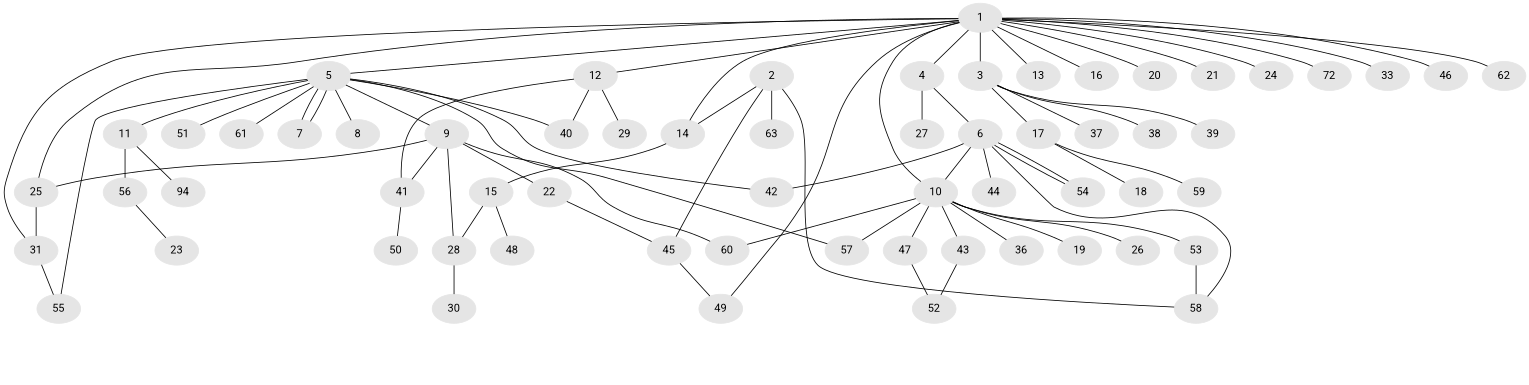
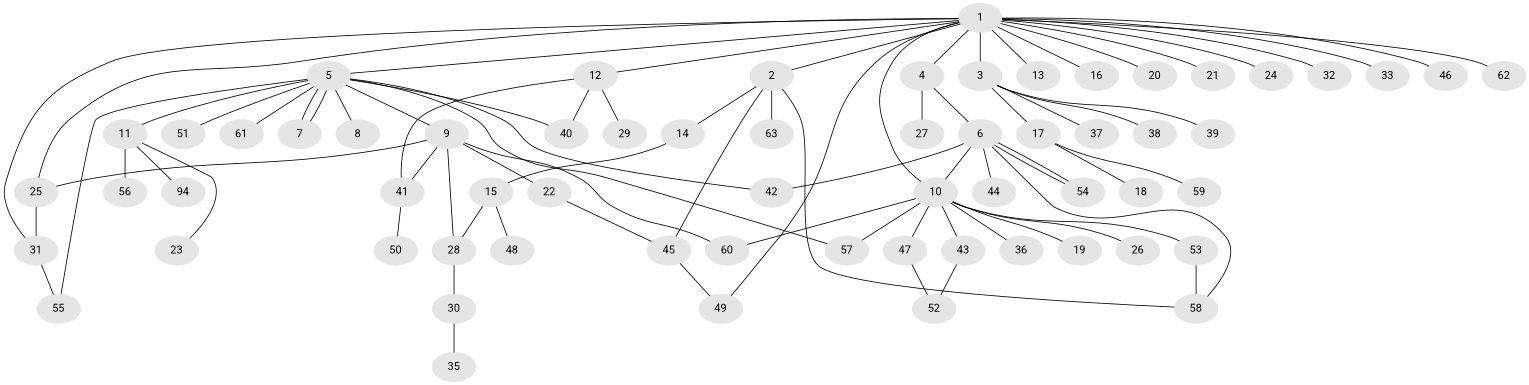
edge "1" -- "14": now "1" -- "2"
node "72": label "72" -> "32"
edge "56" -- "23": now "11" -- "23"
node "35": added
